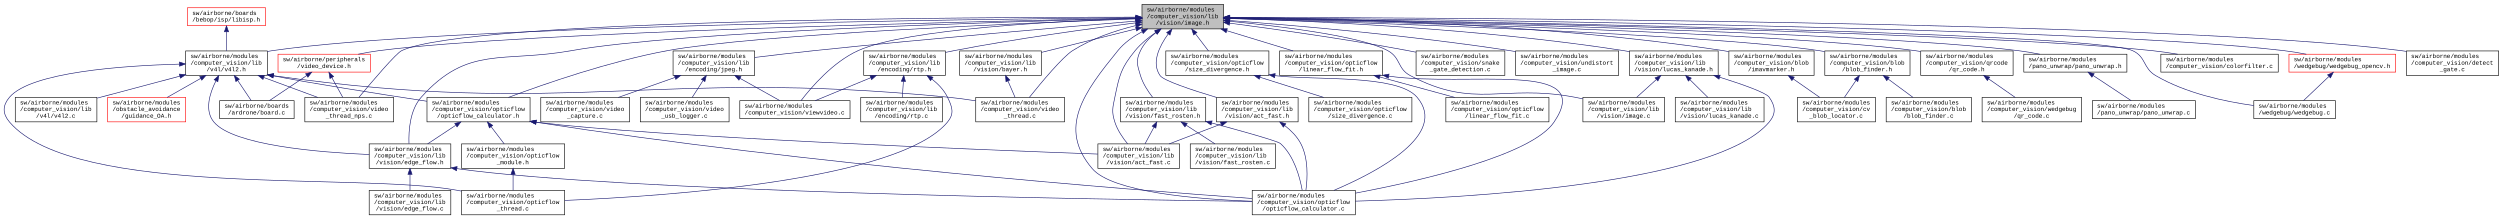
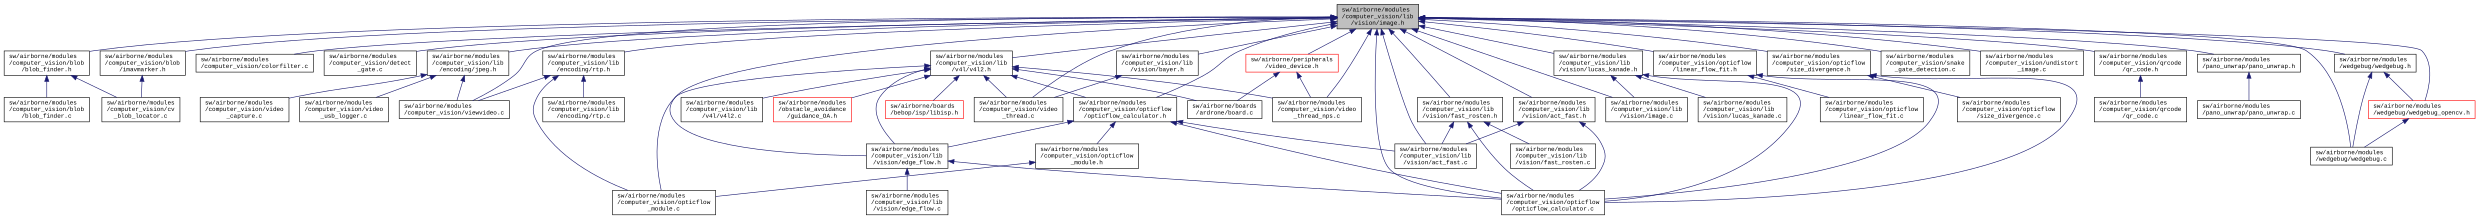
edge "sw/airborne/modules /computer_vision/lib /v4l/v4l2.h" -> "sw/airborne/boards /bebop/isp/libisp.h": reversed
node "sw/airborne/modules /wedgebug/wedgebug.h": added
node "sw/airborne/modules /computer_vision/wedgebug /qr_code.c": label "sw/airborne/modules /computer_vision/wedgebug /qr_code.c" -> "sw/airborne/modules /computer_vision/qrcode /qr_code.c"
node "sw/airborne/modules /computer_vision/opticflow _thread.c": label "sw/airborne/modules /computer_vision/opticflow _thread.c" -> "sw/airborne/modules /computer_vision/opticflow _module.c"
